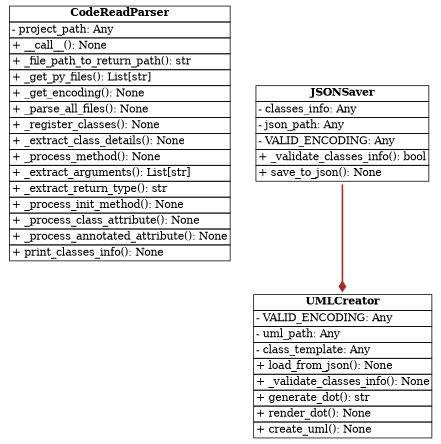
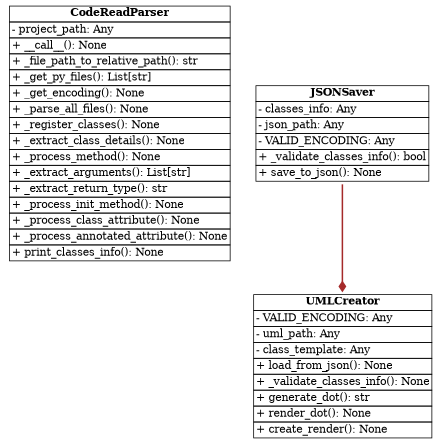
node "CodeReadParser": text "+ _file_path_to_return_path(): str" -> "+ _file_path_to_relative_path(): str"
node "UMLCreator": text "+ create_uml(): None" -> "+ create_render(): None"
